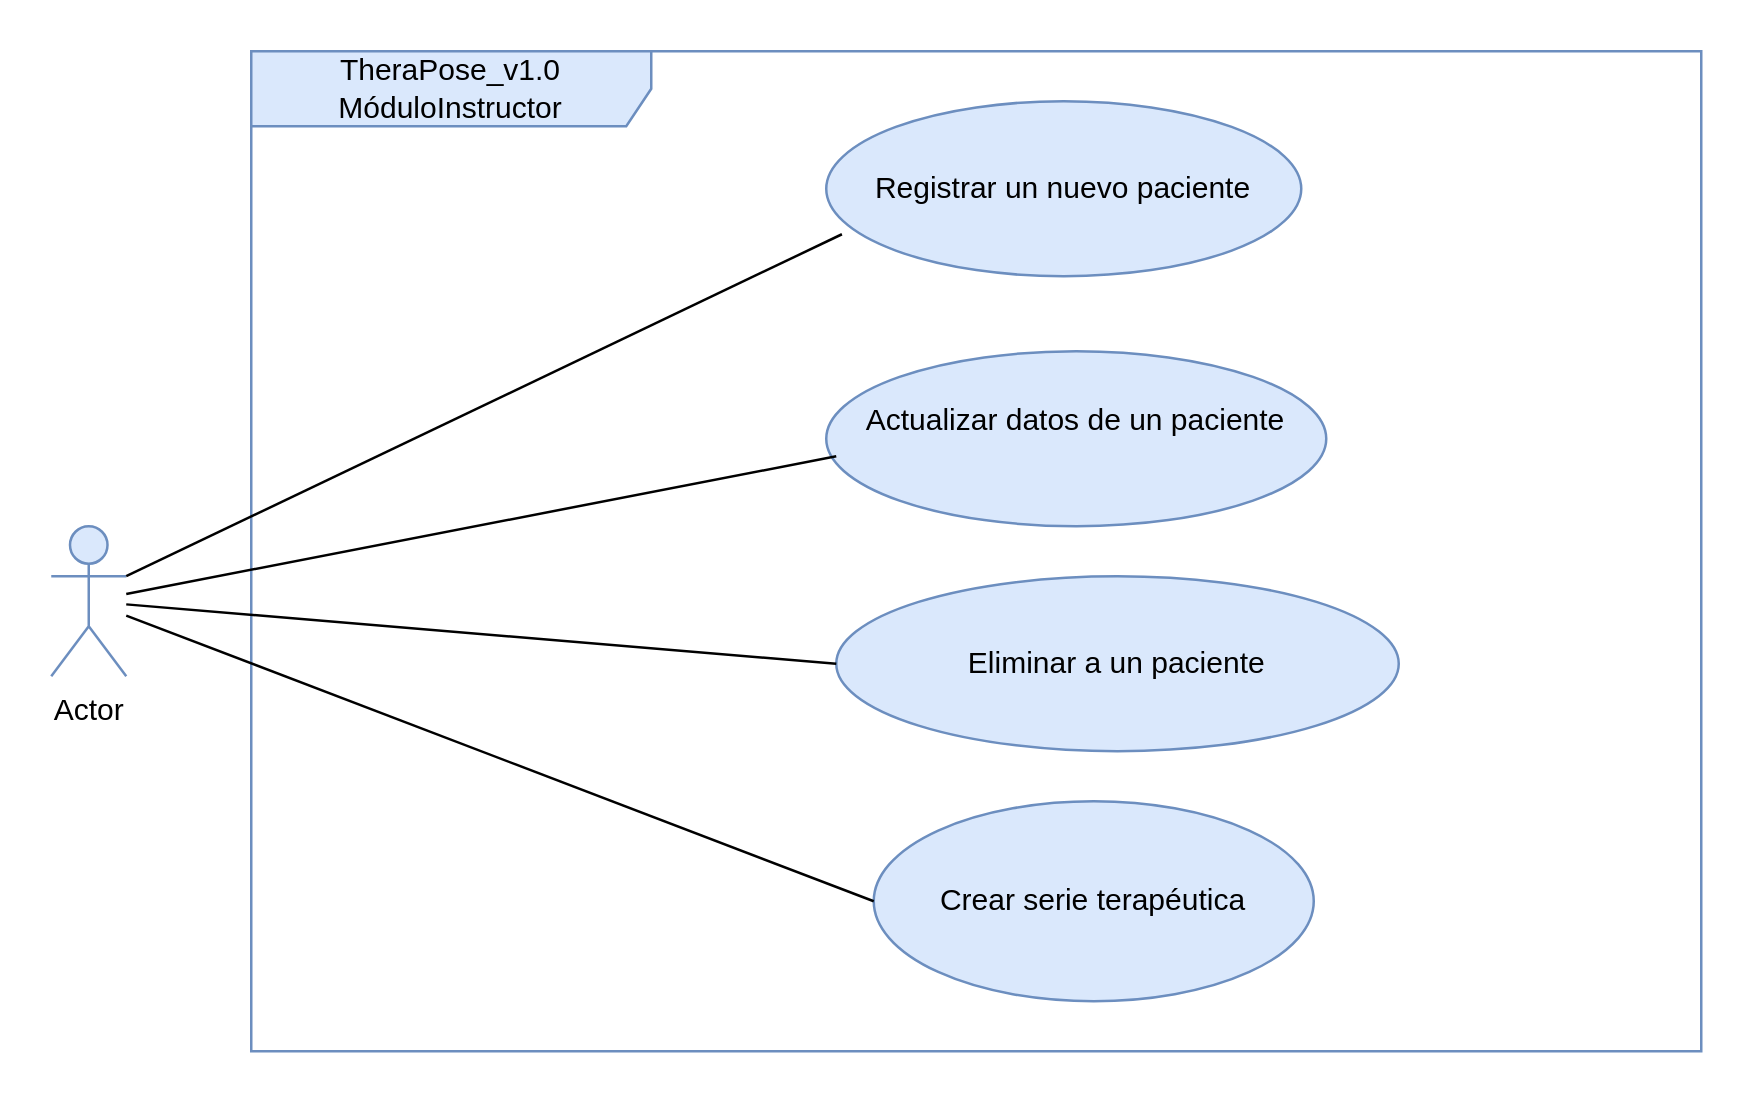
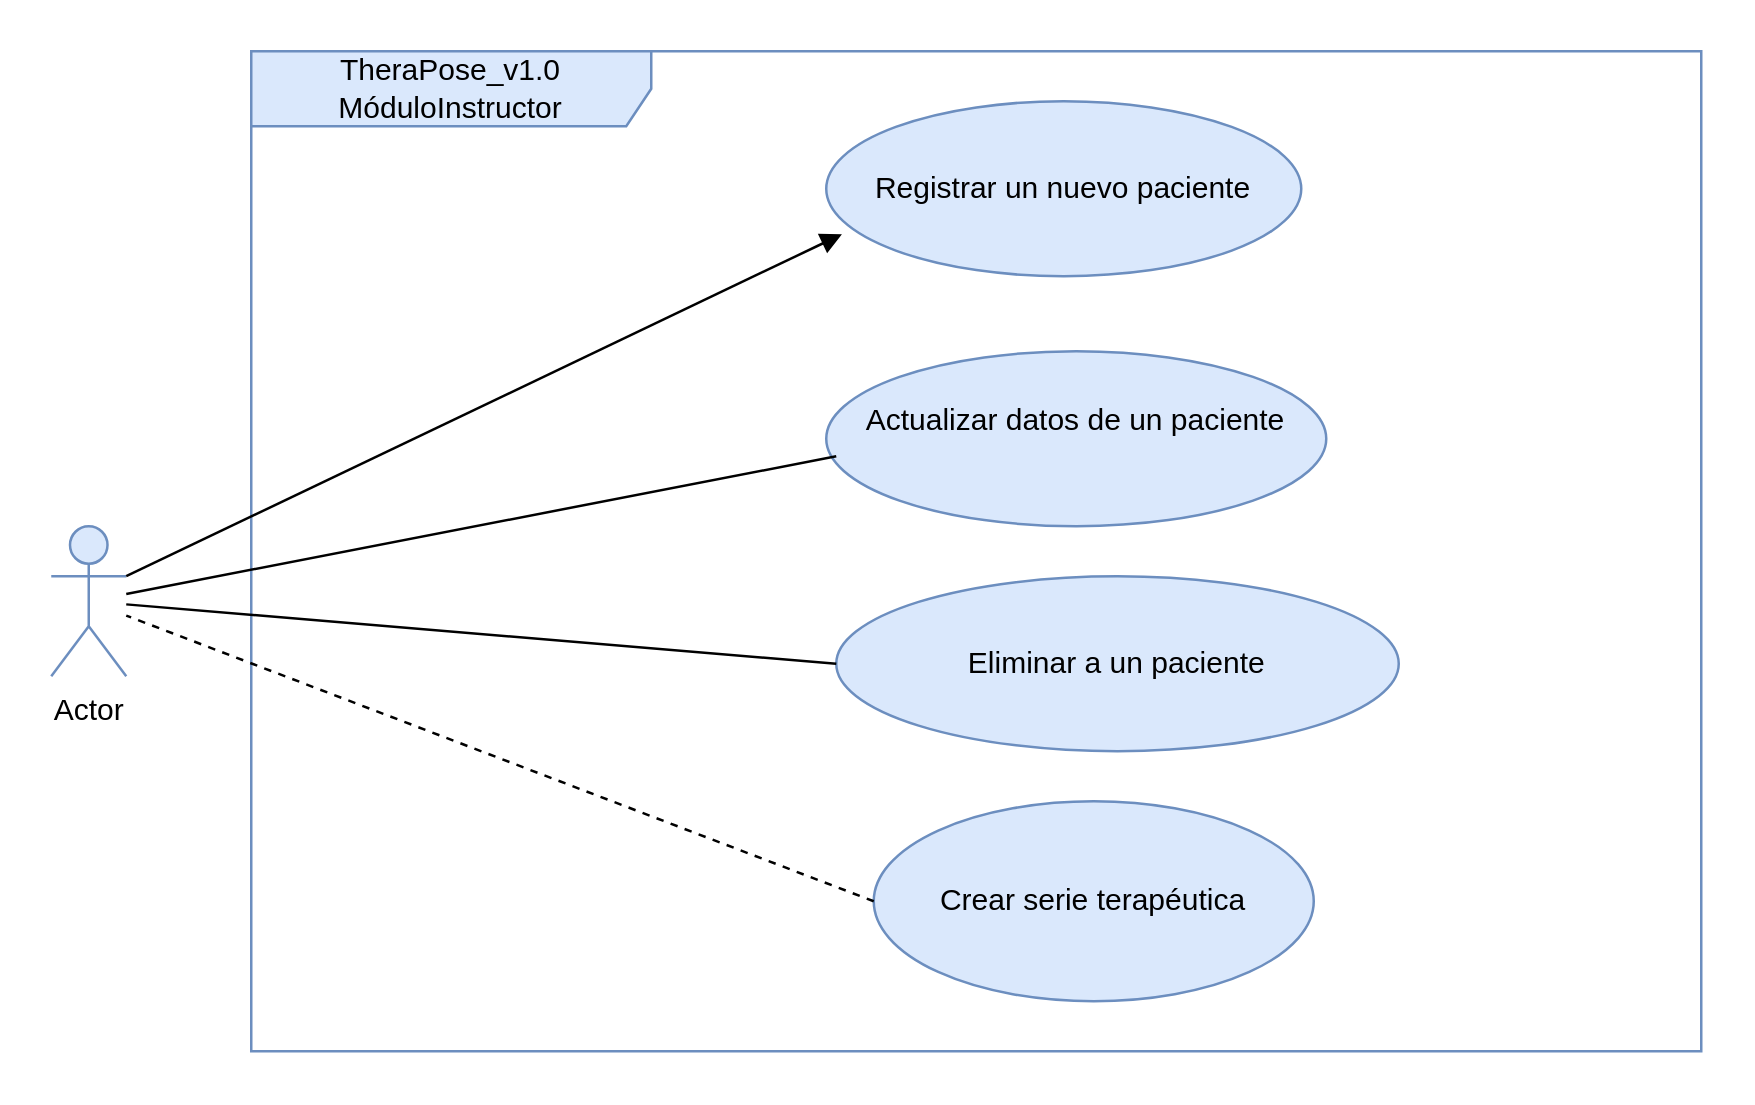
edge "Registrar un nuevo paciente" -- "Actor": arrowhead none -> block
edge "Actor" -- "Crear serie terapéutica": style solid -> dashed
